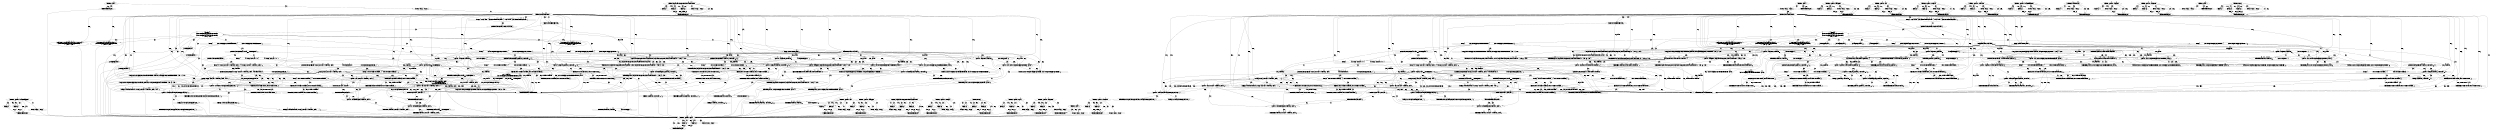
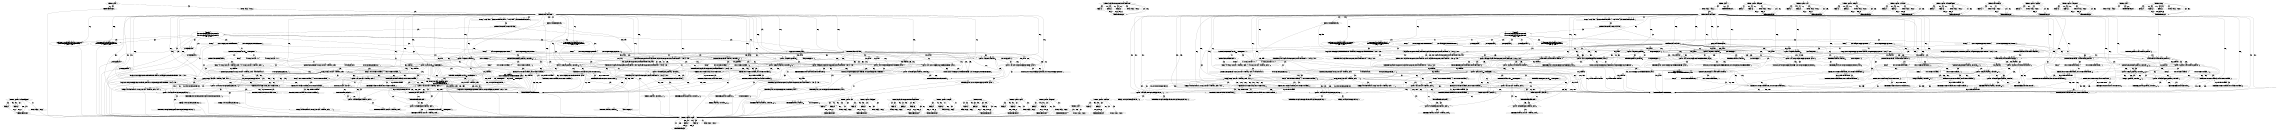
edge "(isValidOMXParam,isValidOMXParam(pcmParams))" -> "(IDENTIFIER,pcmParams,isValidOMXParam(pcmParams))": reversed
node "(IDENTIFIER,roleParams,isValidOMXParam(roleParams))": removed
